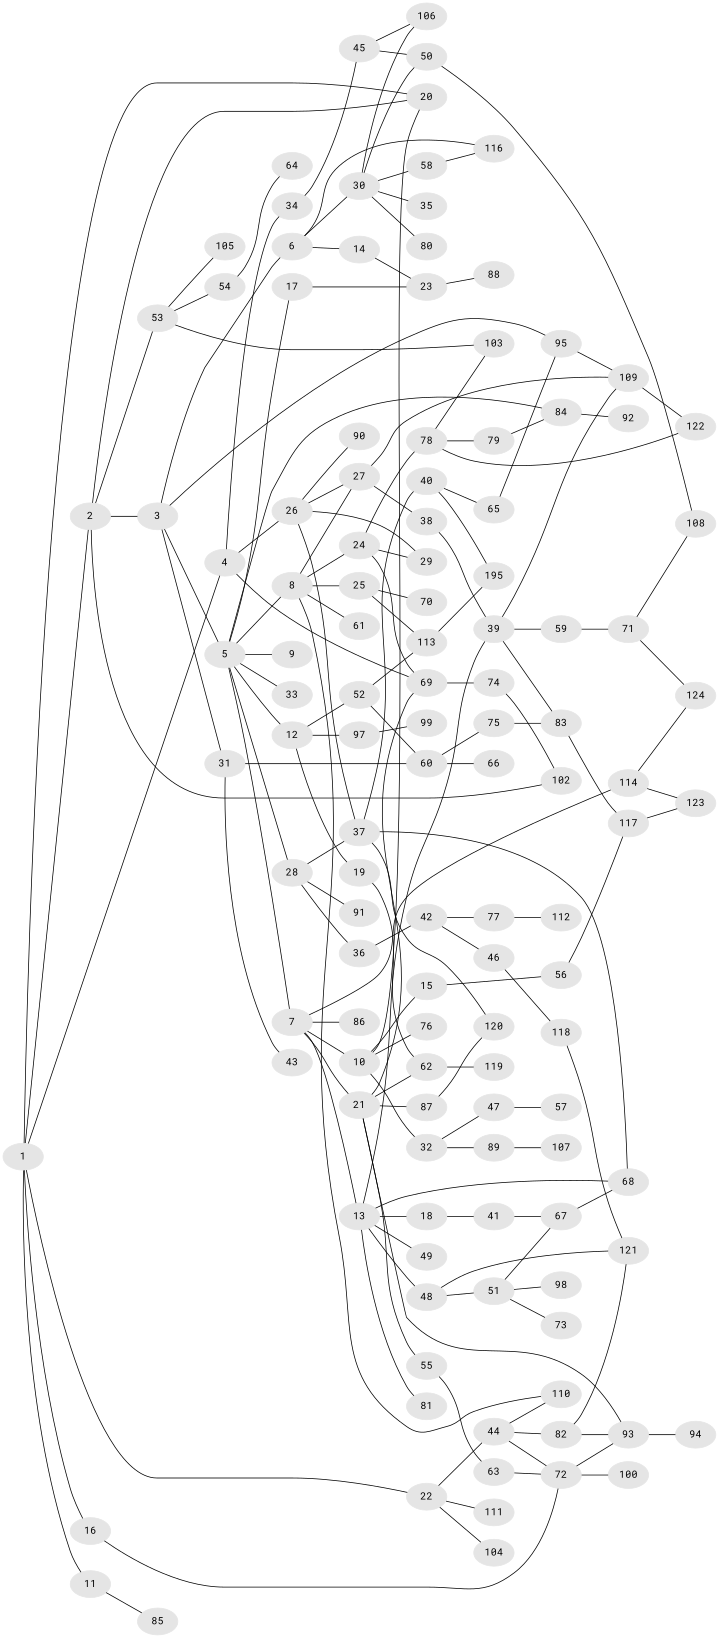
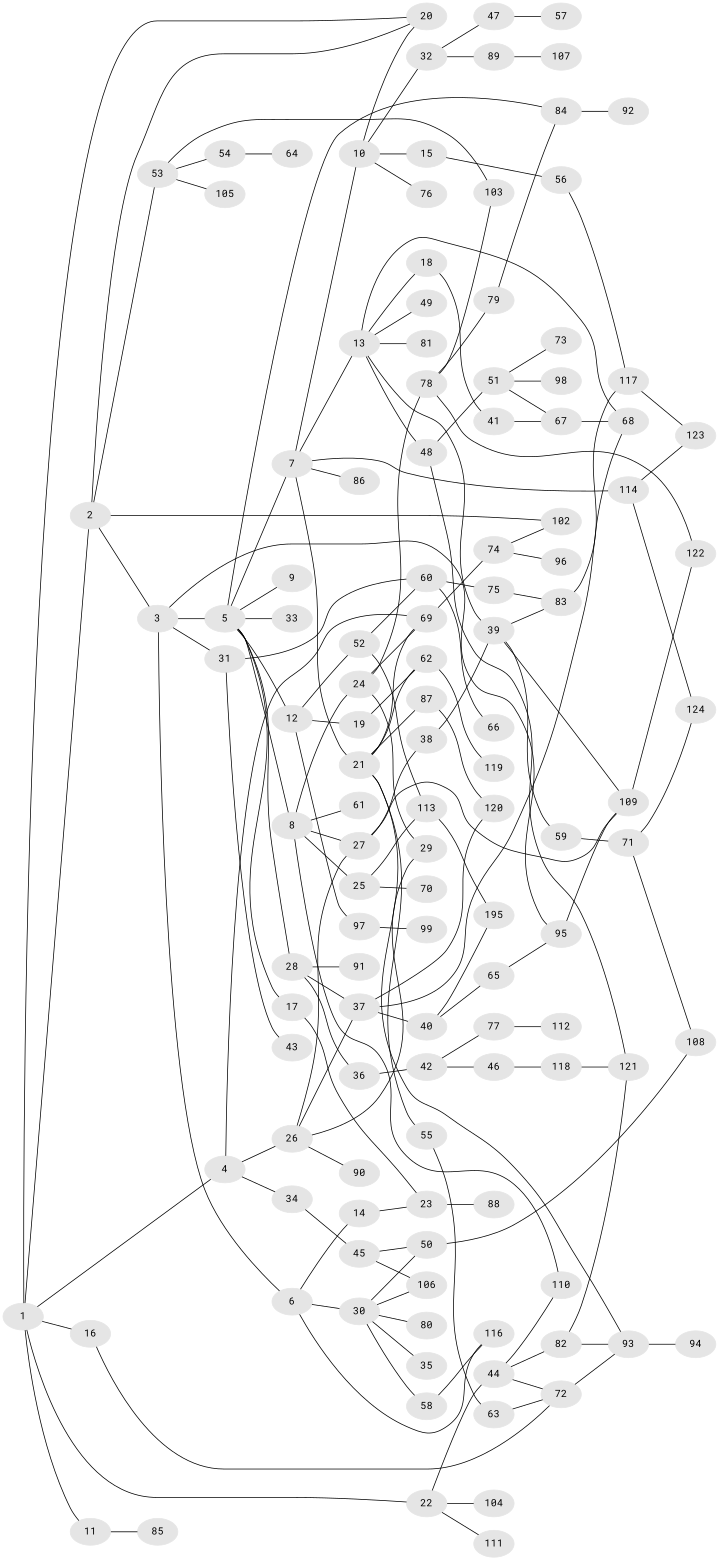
node "96": added
node "100": removed
